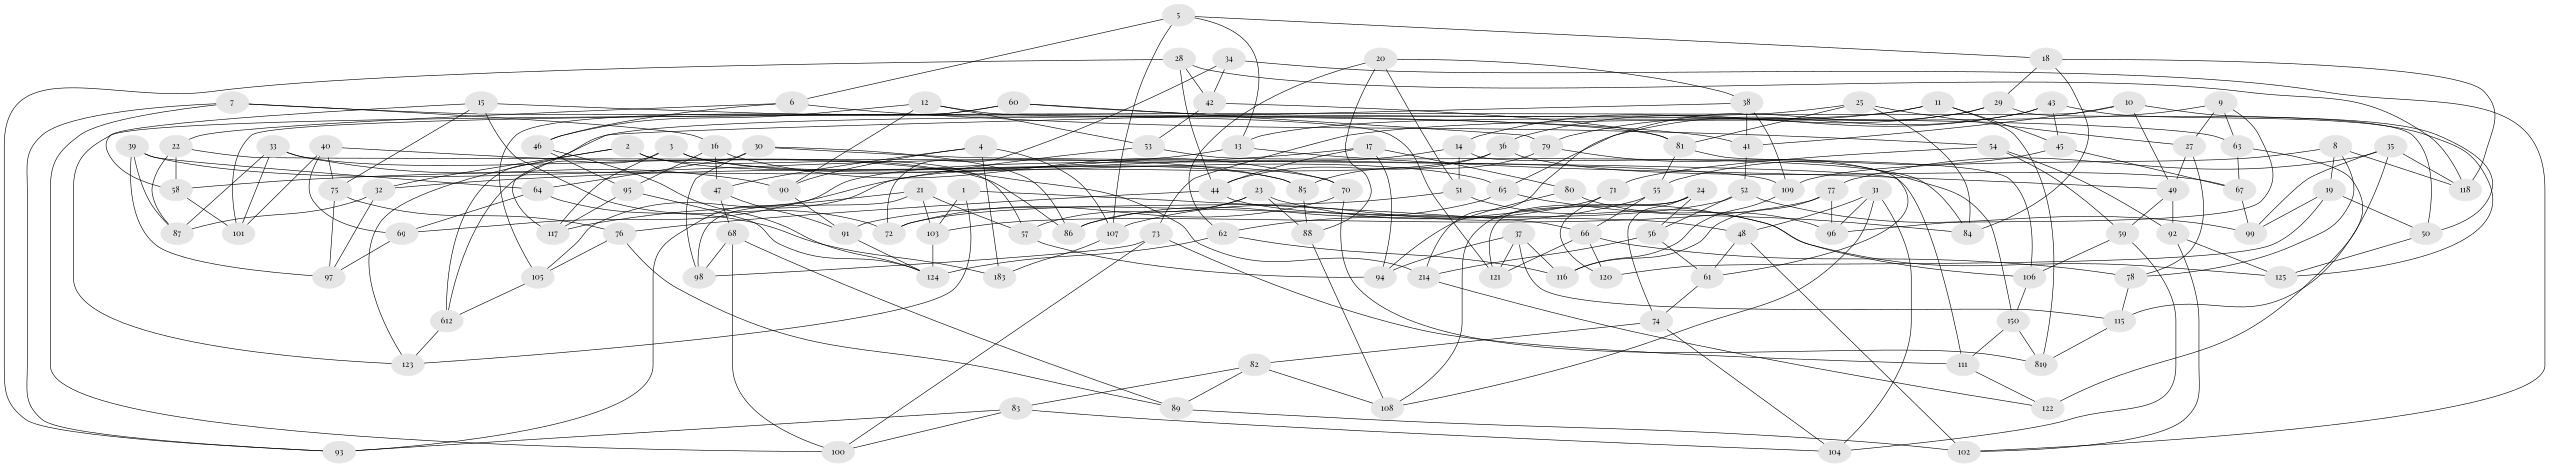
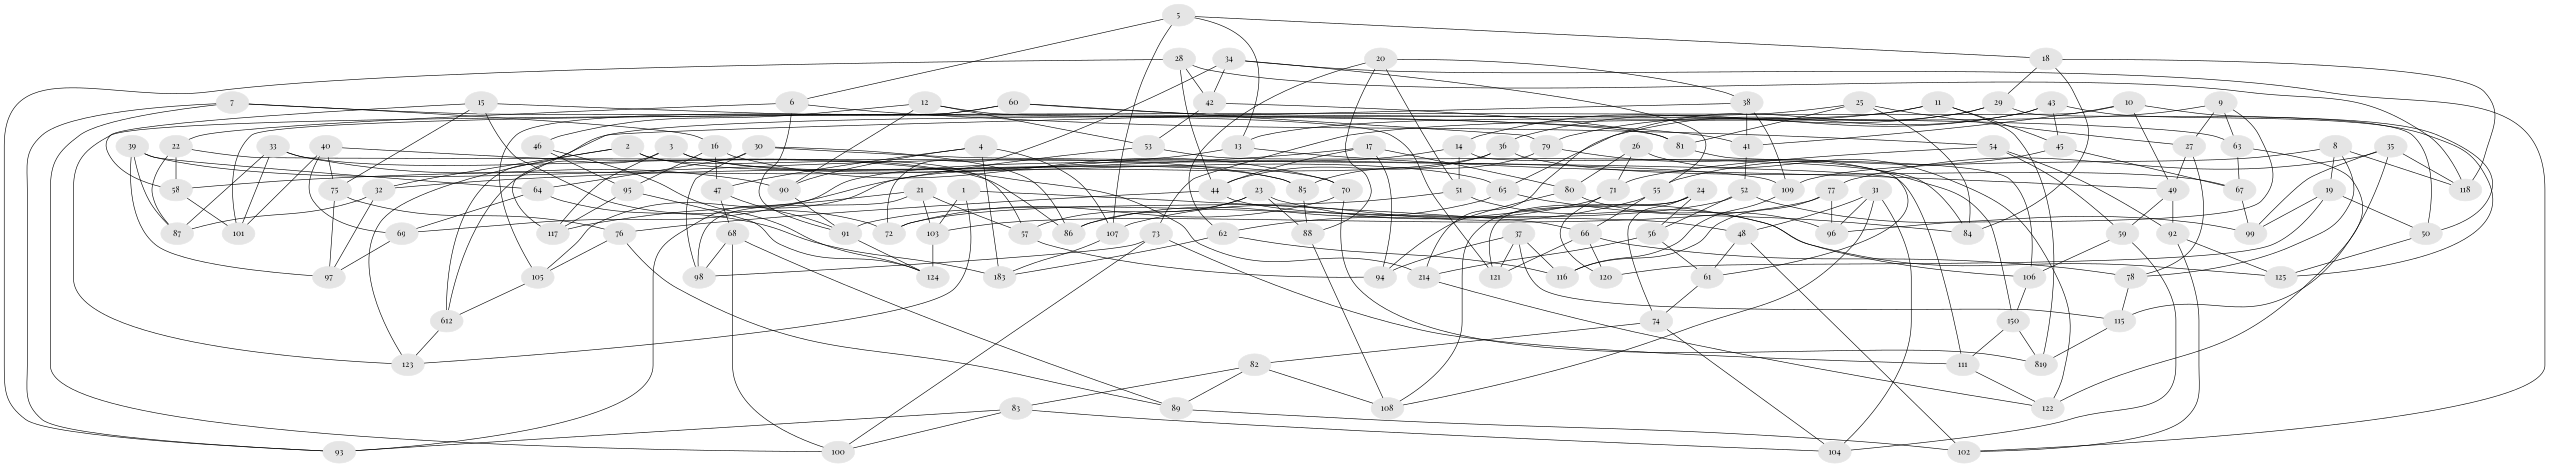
edge "6" -- "46": now "6" -- "91"
node "26": added
edge "81" -- "55": now "34" -- "55"
edge "62" -- "124": now "62" -- "183"
